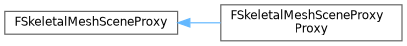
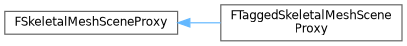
node "FSkeletalMeshSceneProxy Proxy": label "FSkeletalMeshSceneProxy Proxy" -> "FTaggedSkeletalMeshScene Proxy"
